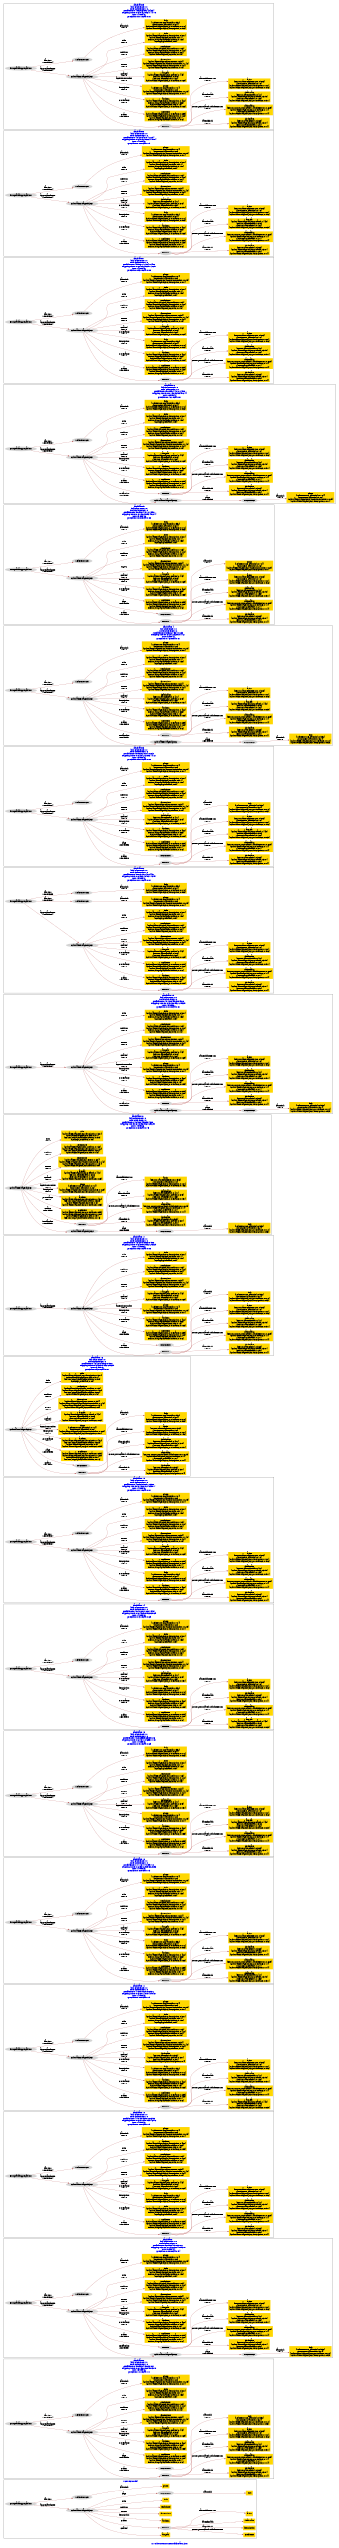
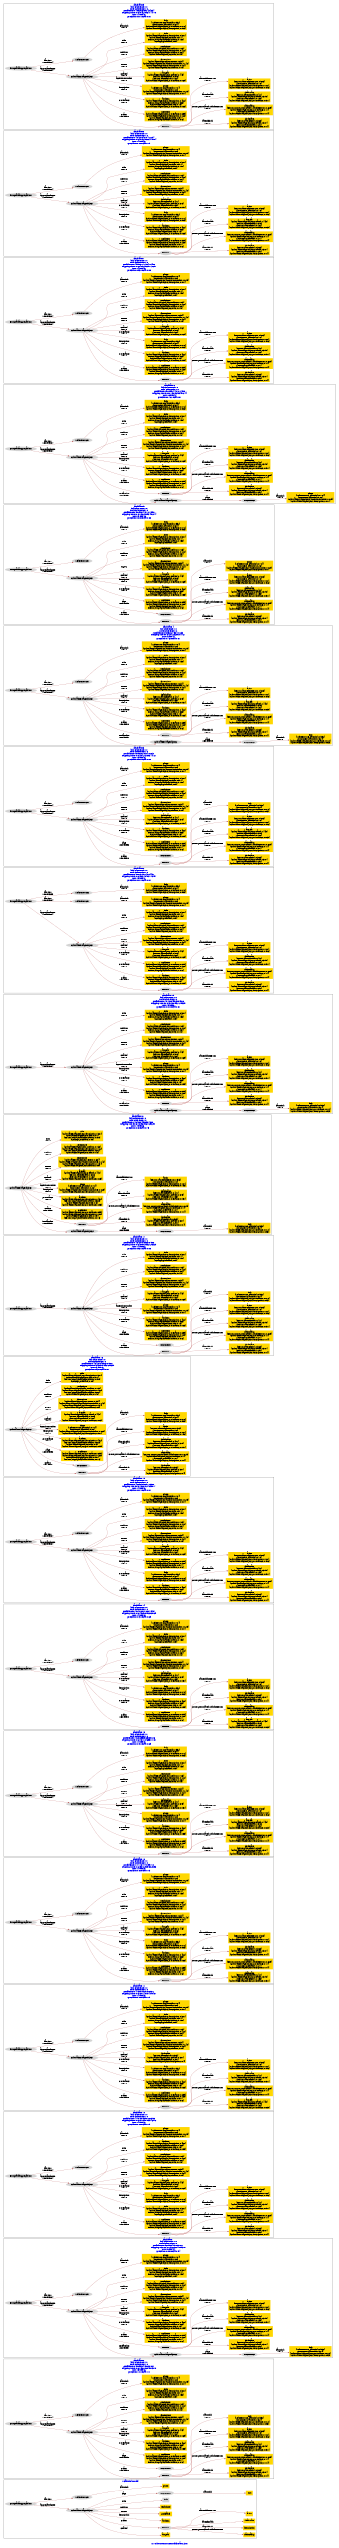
cluster "1-correct model": label "1-correct model" -> "1-classLink model"
node "title": fillcolor gold -> lightgray
node "dimensions": label "dimensions" -> "prefLabel"
node "credittext": label "credittext" -> "nationality"
